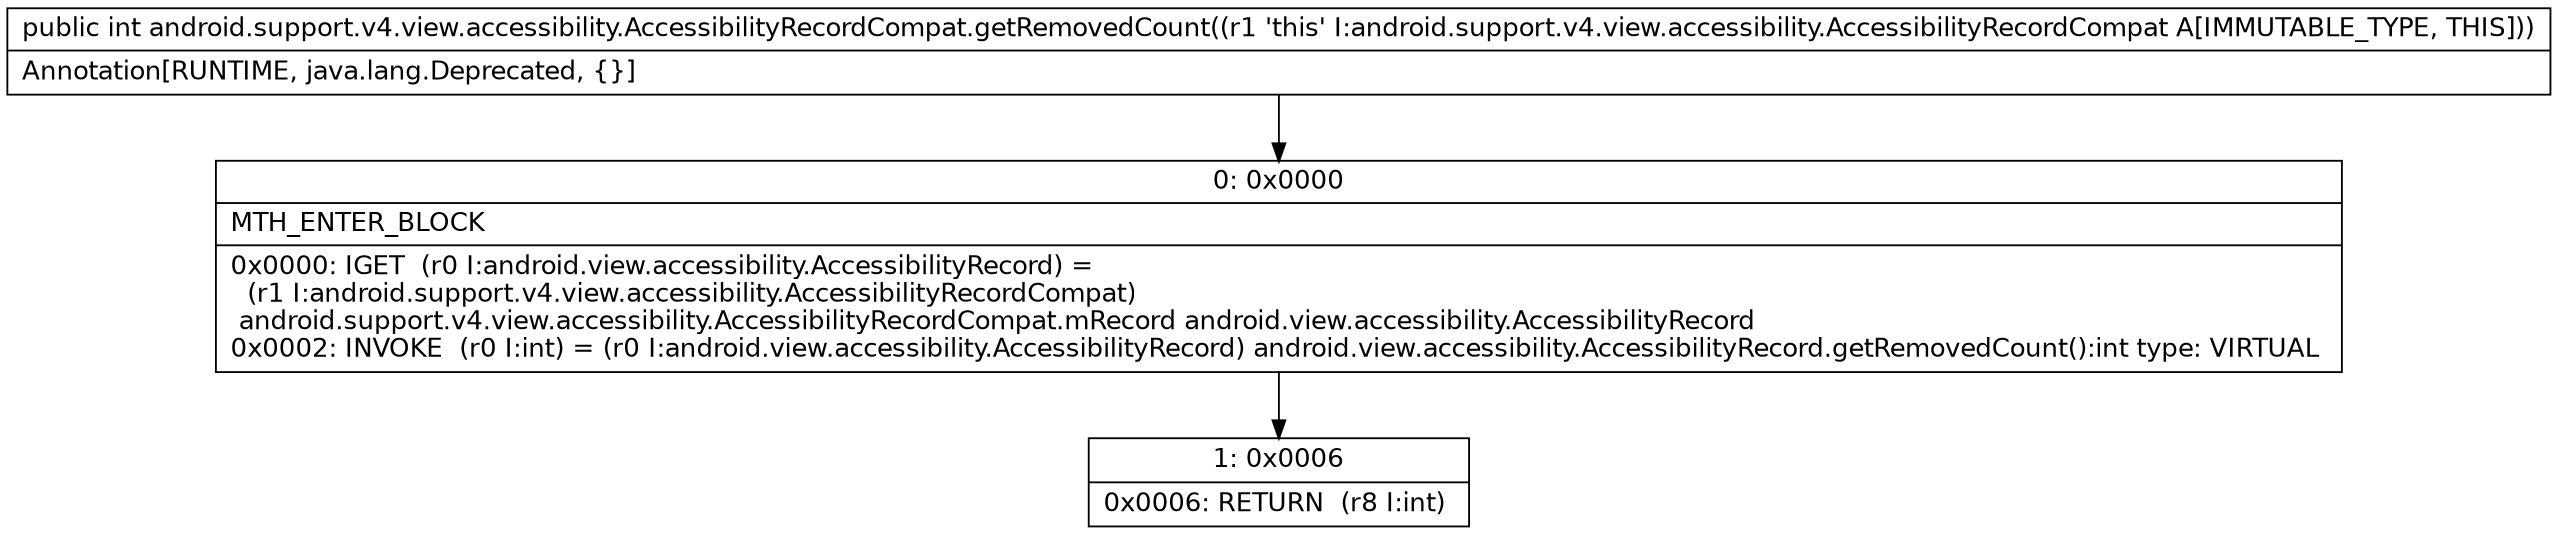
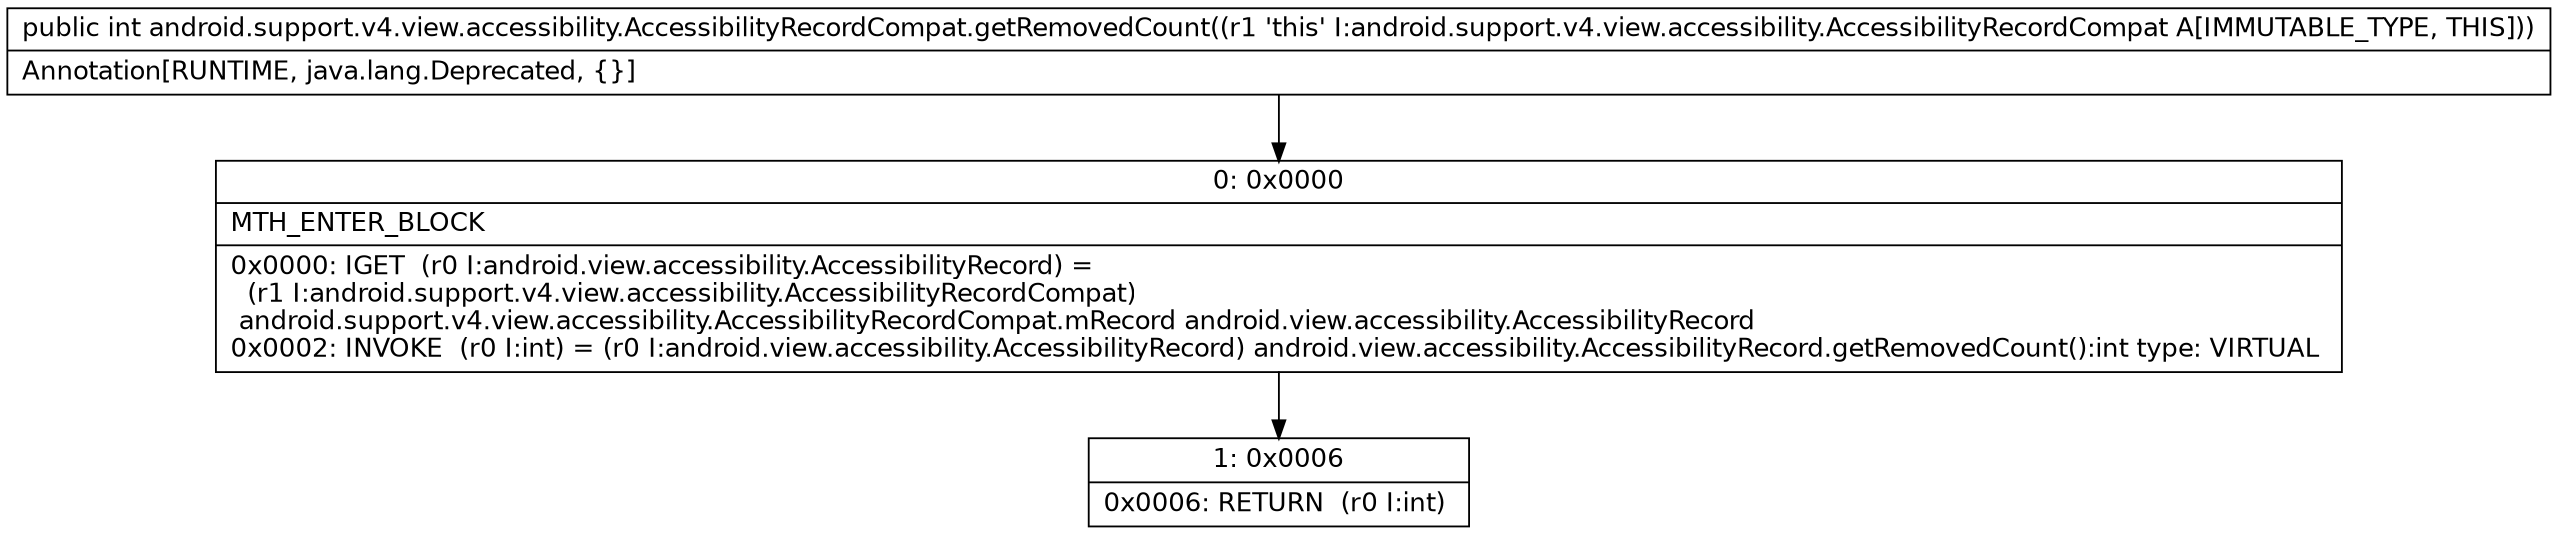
node "1: 0x0006": text "0x0006: RETURN  (r8 I:int)" -> "0x0006: RETURN  (r0 I:int)"
